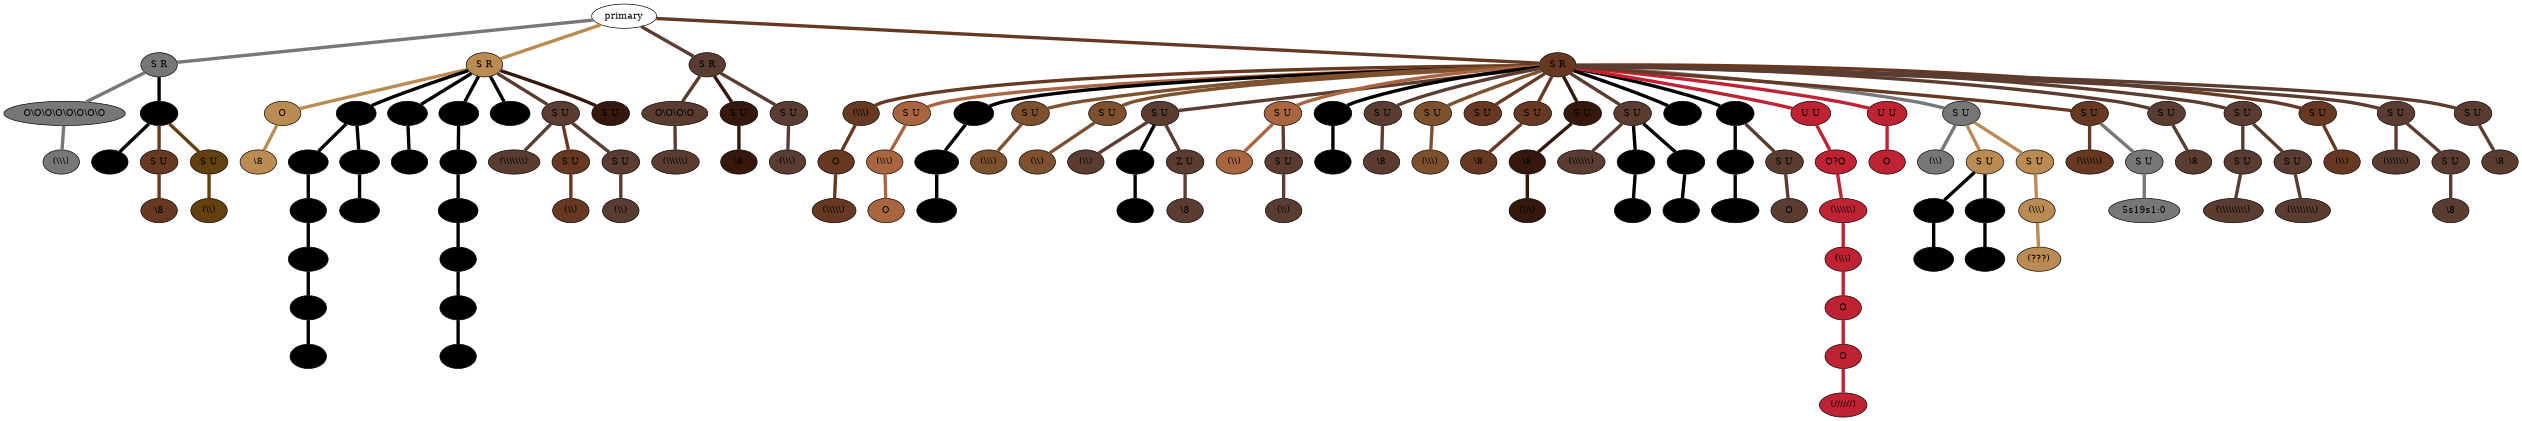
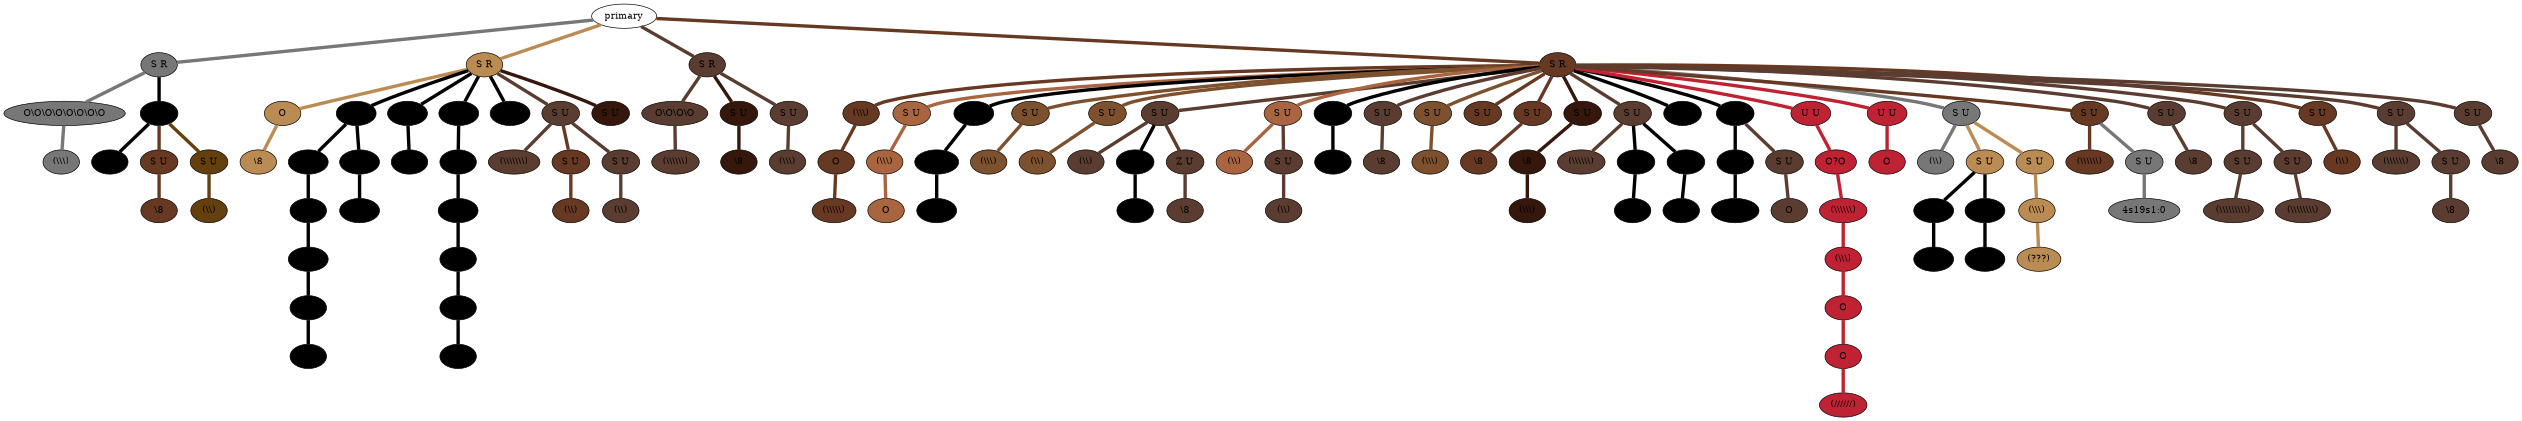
node "5s19s1:0": label "5s19s1:0" -> "4s19s1:0"
